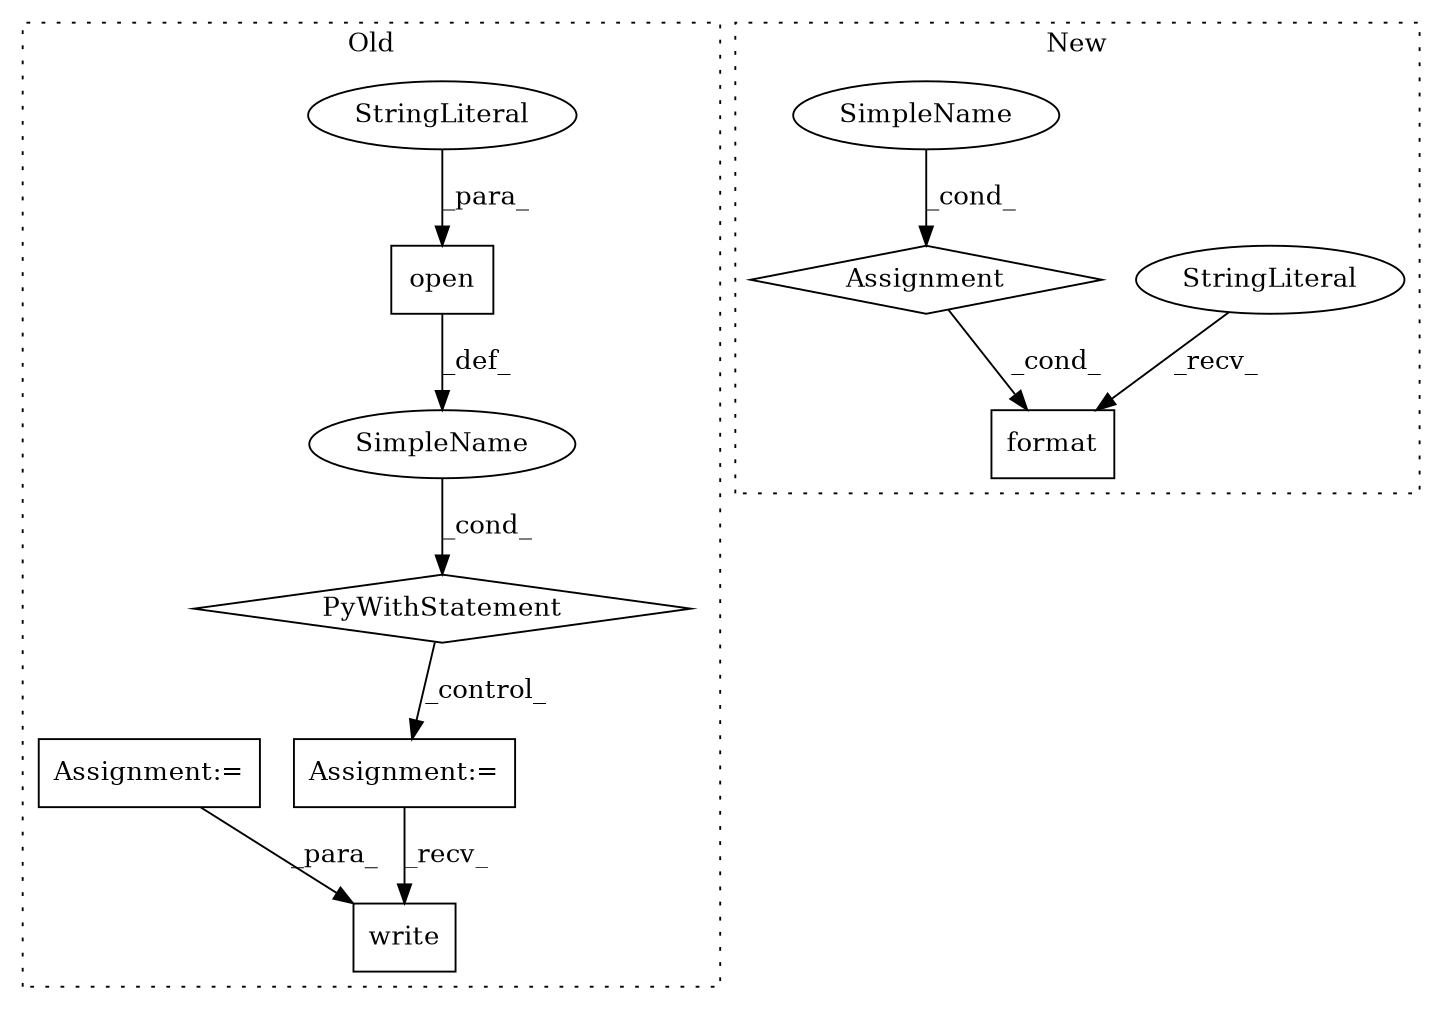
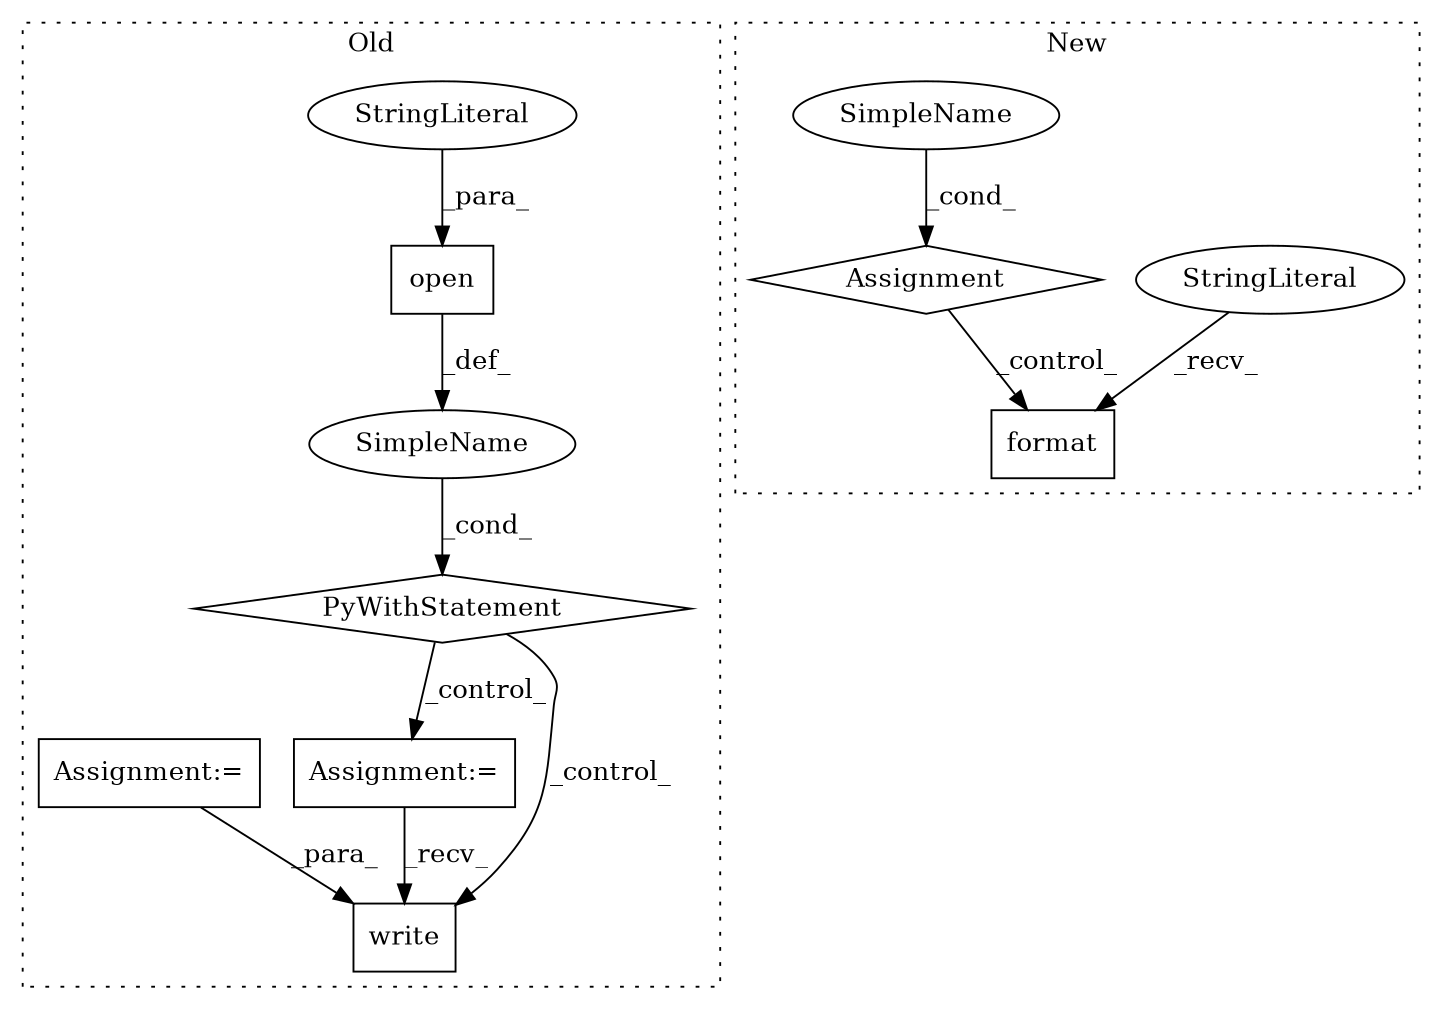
edge "Assignment" -> "format": label "_cond_" -> "_control_"
edge "PyWithStatement" -> "write": added, label "_control_"
